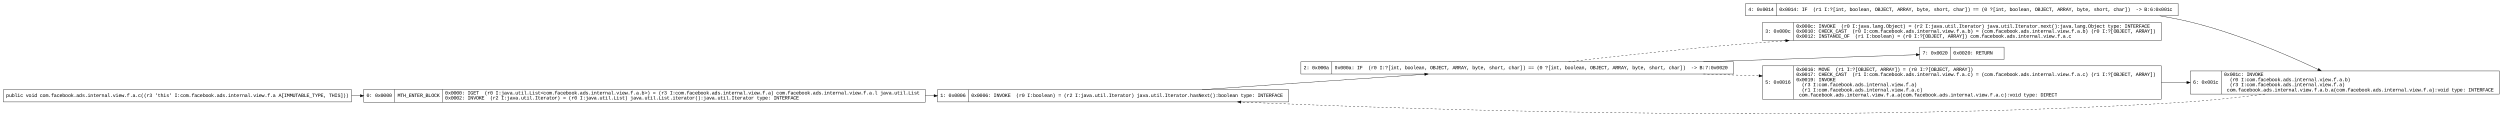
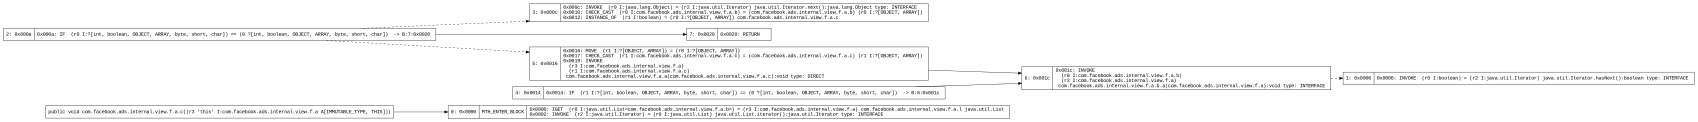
edge "1: 0x0006" -> "2: 0x000a": removed
edge "0: 0x0000" -> "1: 0x0006": removed
